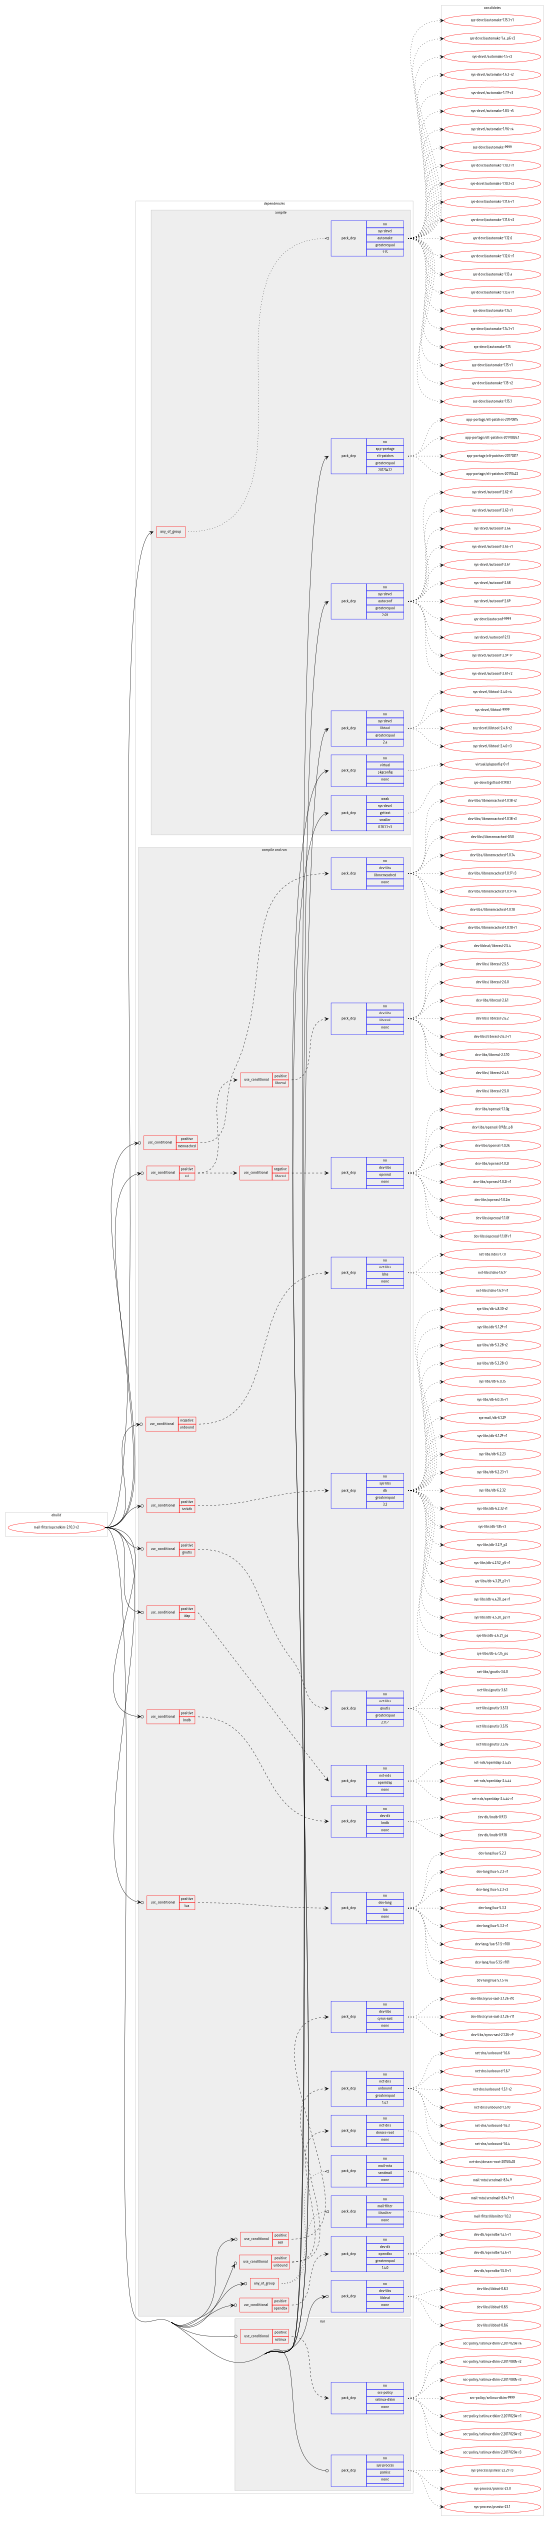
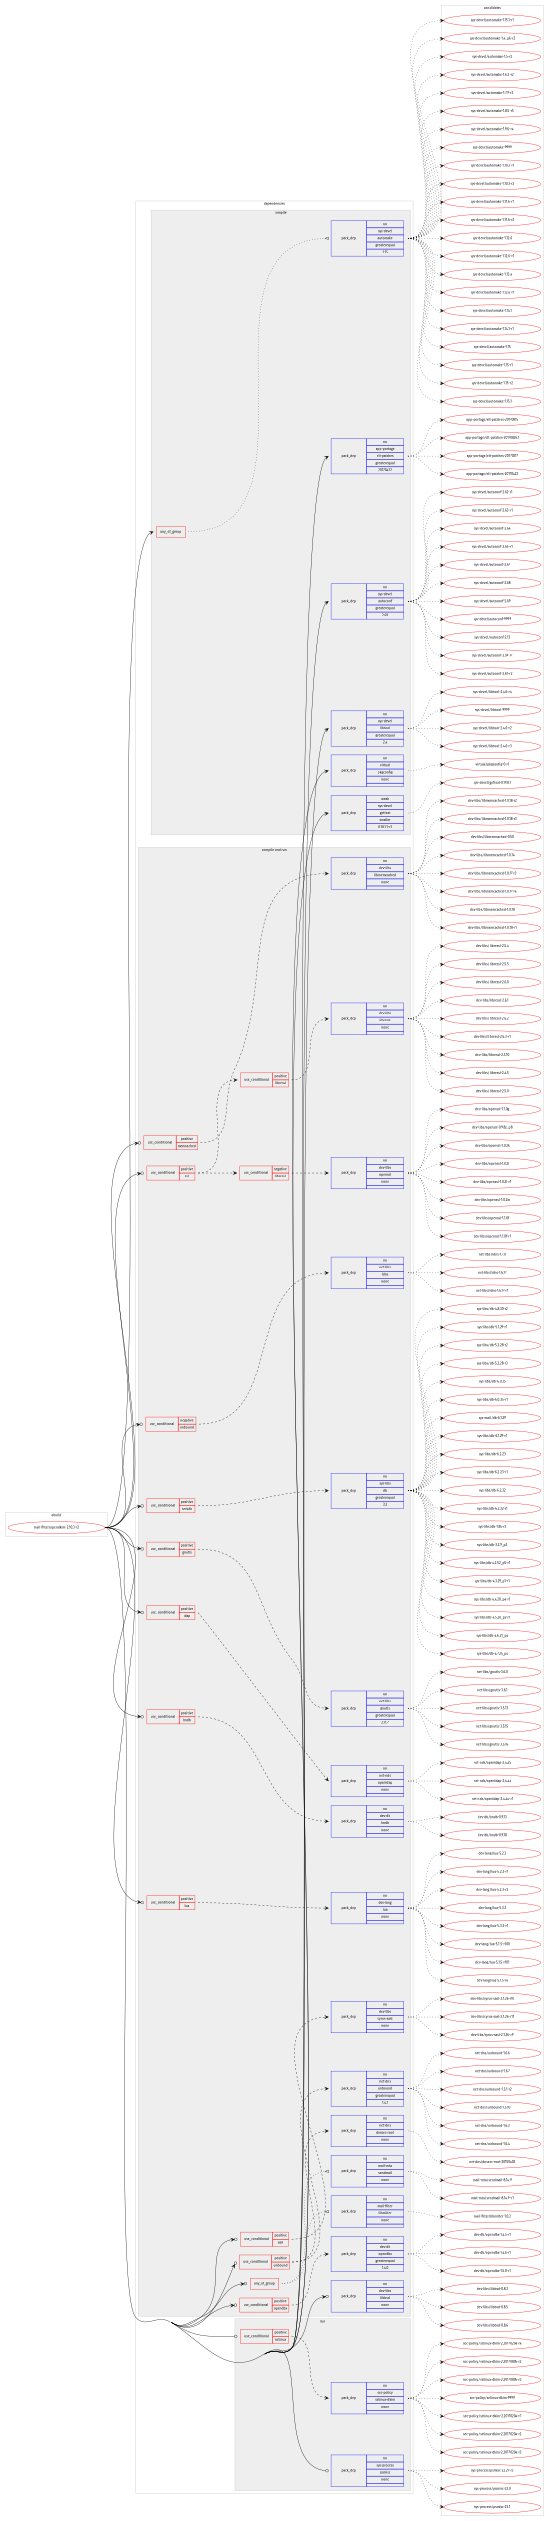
node "any-devel/libtool-2.4.6-r2": label "any-devel/libtool-2.4.6-r2" -> "sys-devel/libtool-2.4.6-r2"
node "dev-libbsd/libressl-2.5.4": label "dev-libbsd/libressl-2.5.4" -> "dev-libs/libressl-2.5.4"
